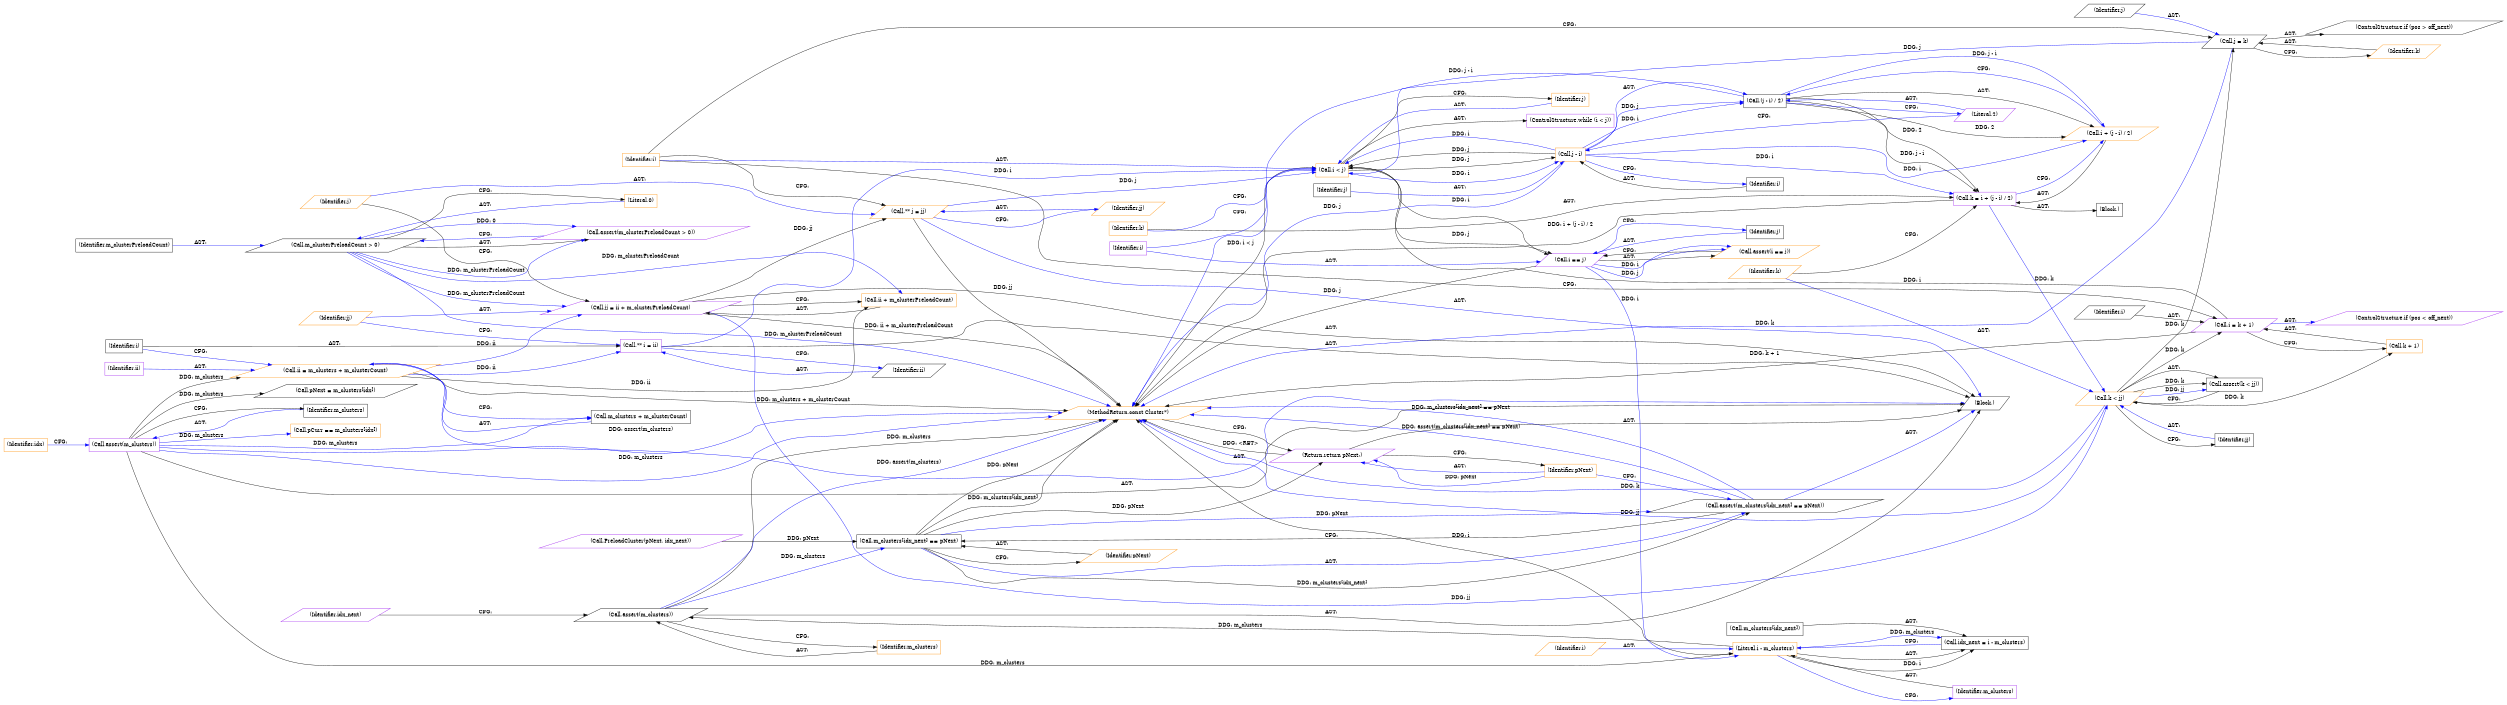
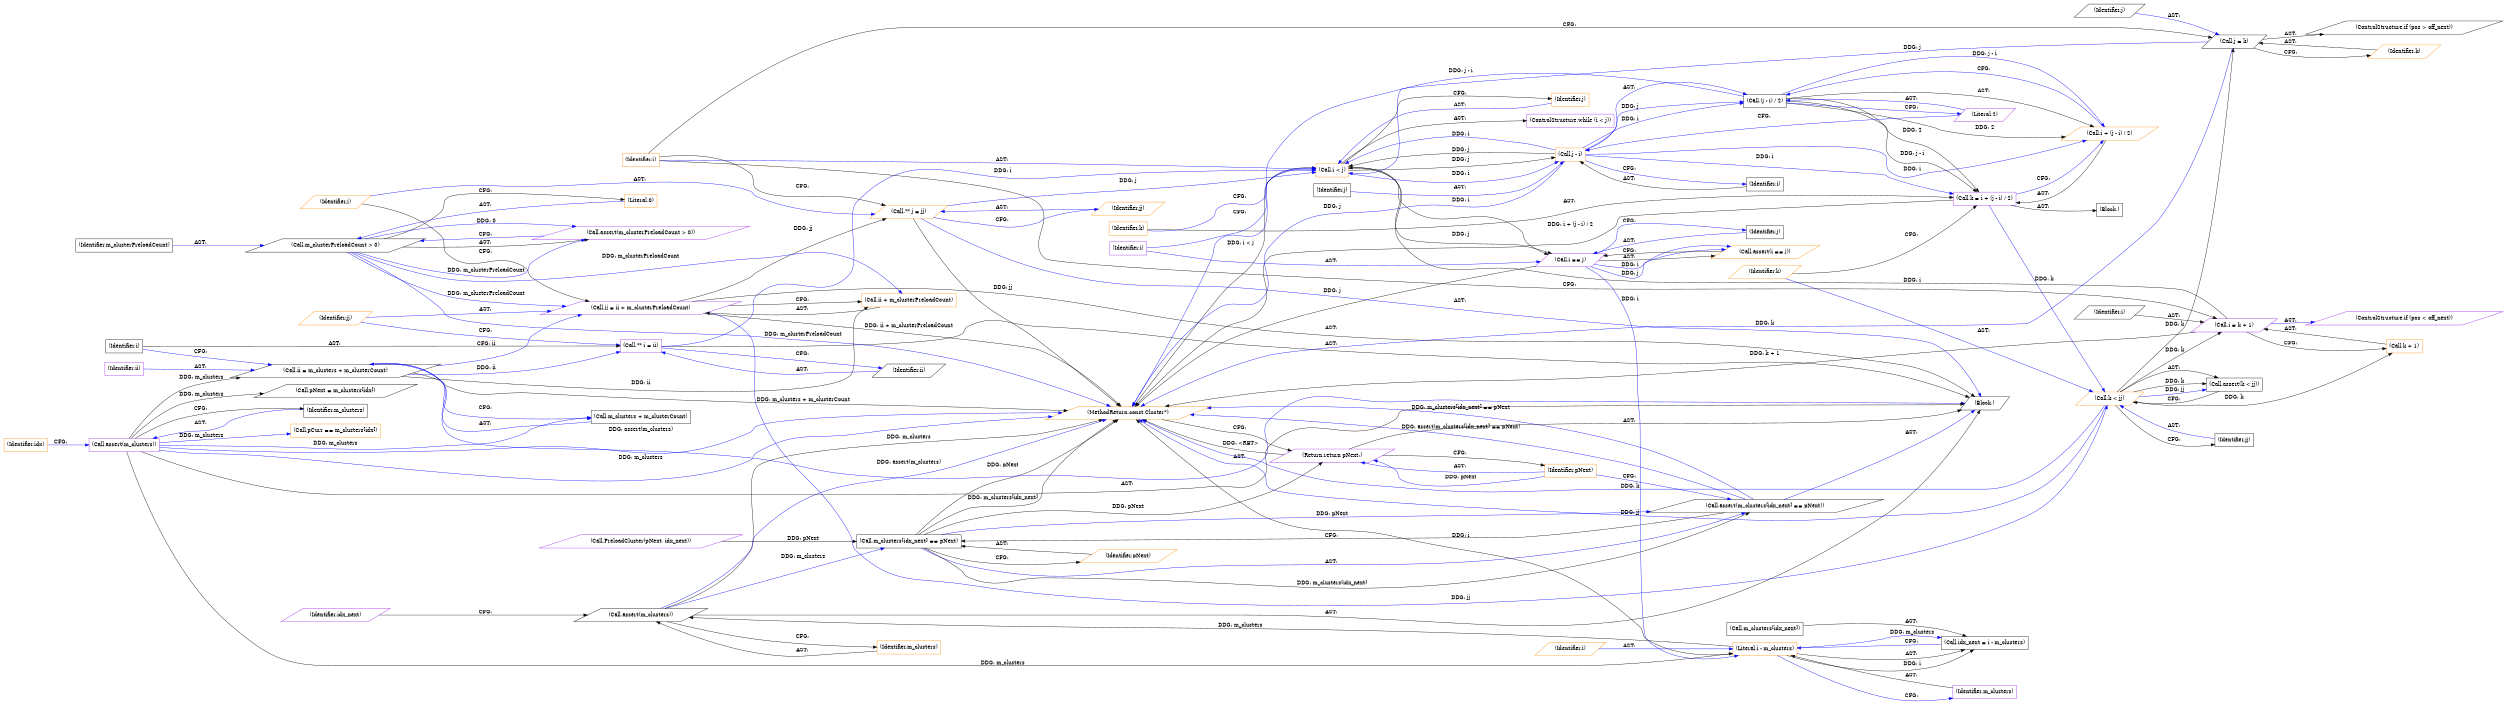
edge "(Call,ii = m_clusters + m_clusterCount)" -> "(Call,jj = ii + m_clusterPreloadCount)": label "DDG: ii" -> "CFG: ii"
node "(Call,ii = m_clusters + m_clusterCount)": color darkorange -> black
